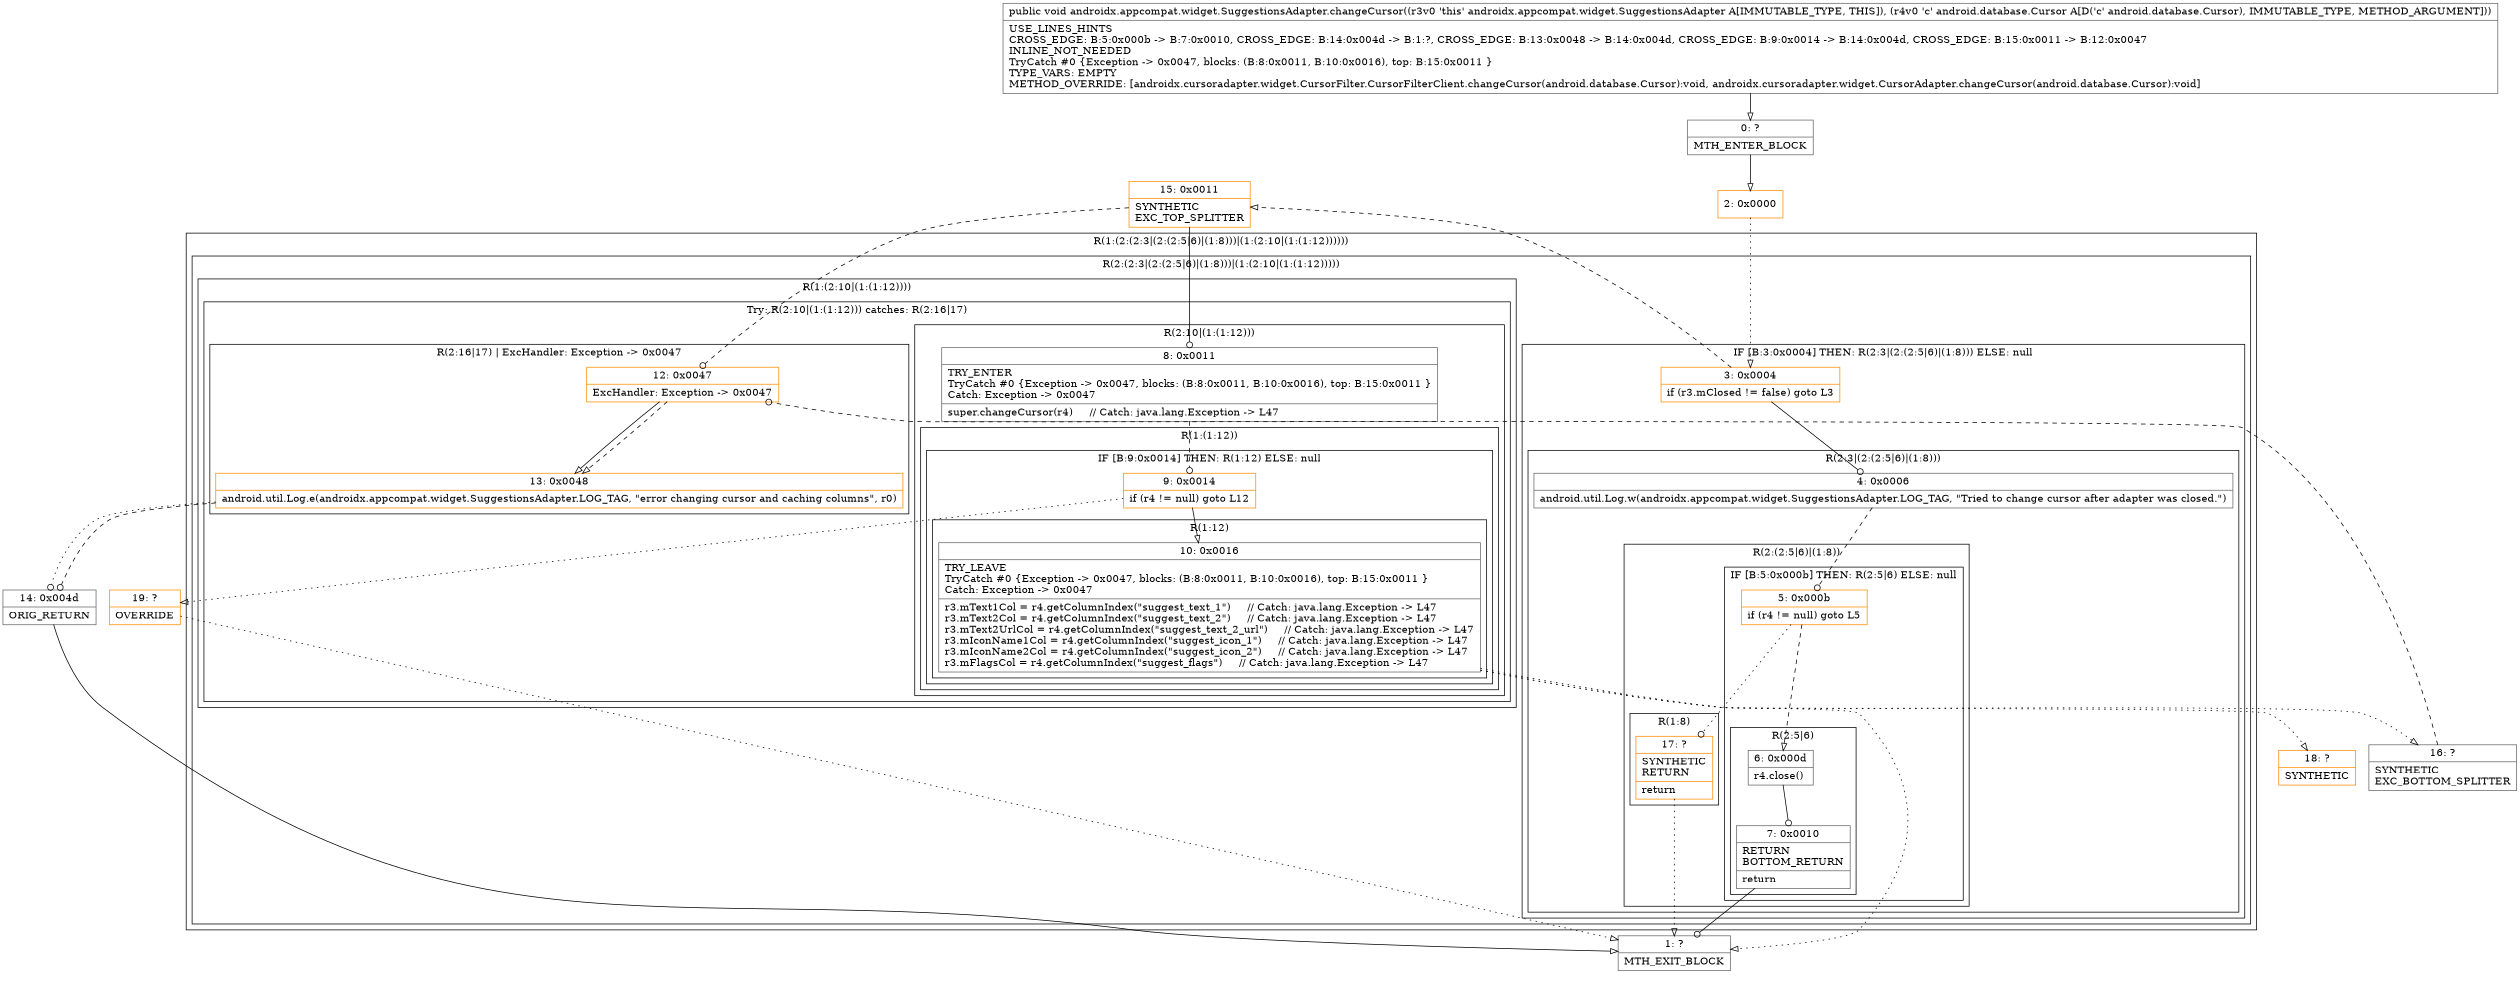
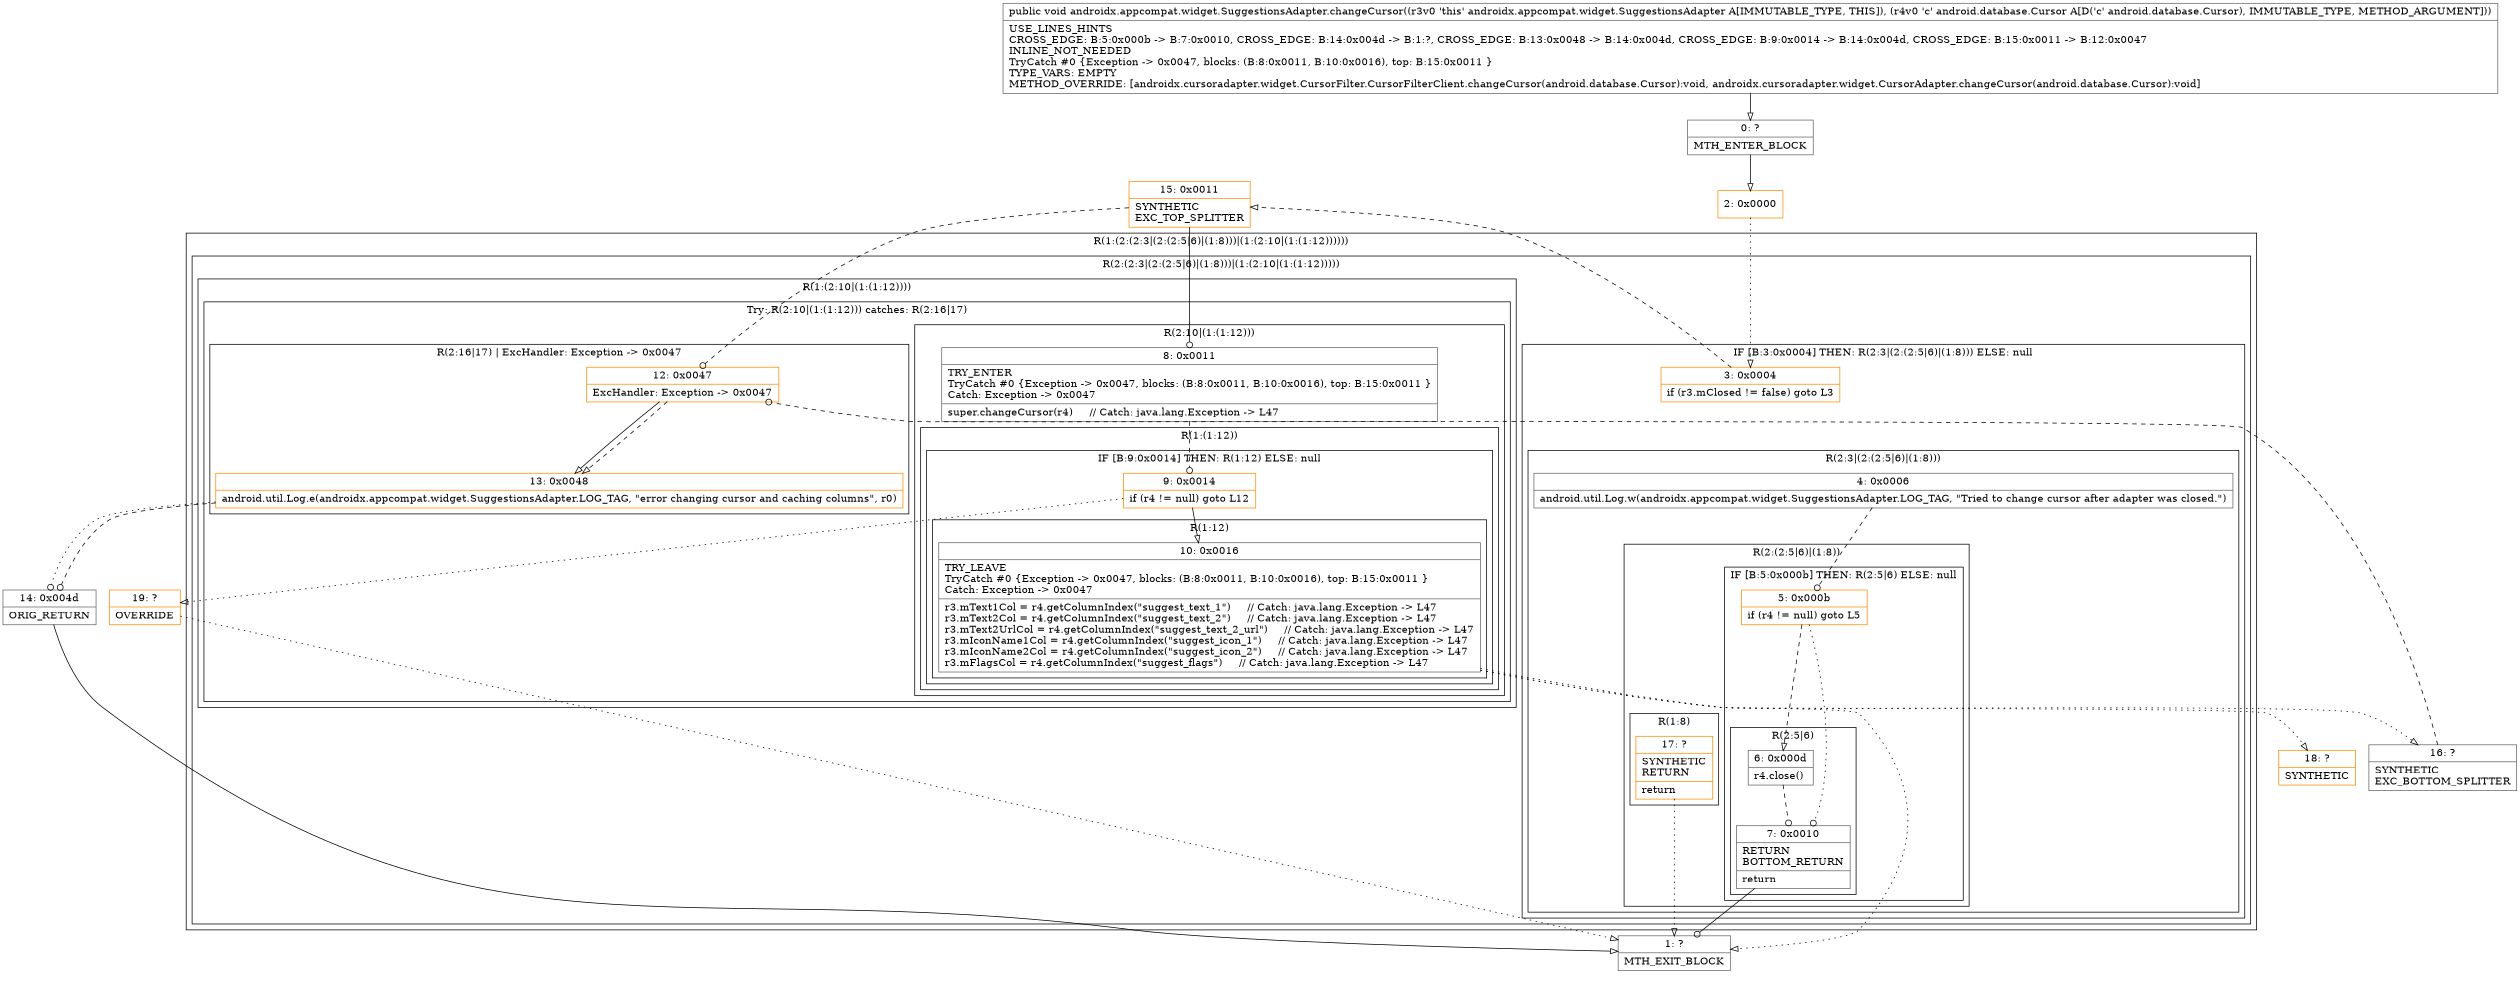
edge "3: 0x0004" -> "4: 0x0006": removed
edge "5: 0x000b" -> "17: ?": now "5: 0x000b" -> "7: 0x0010"
edge "6: 0x000d" -> "7: 0x0010": style solid -> dashed
